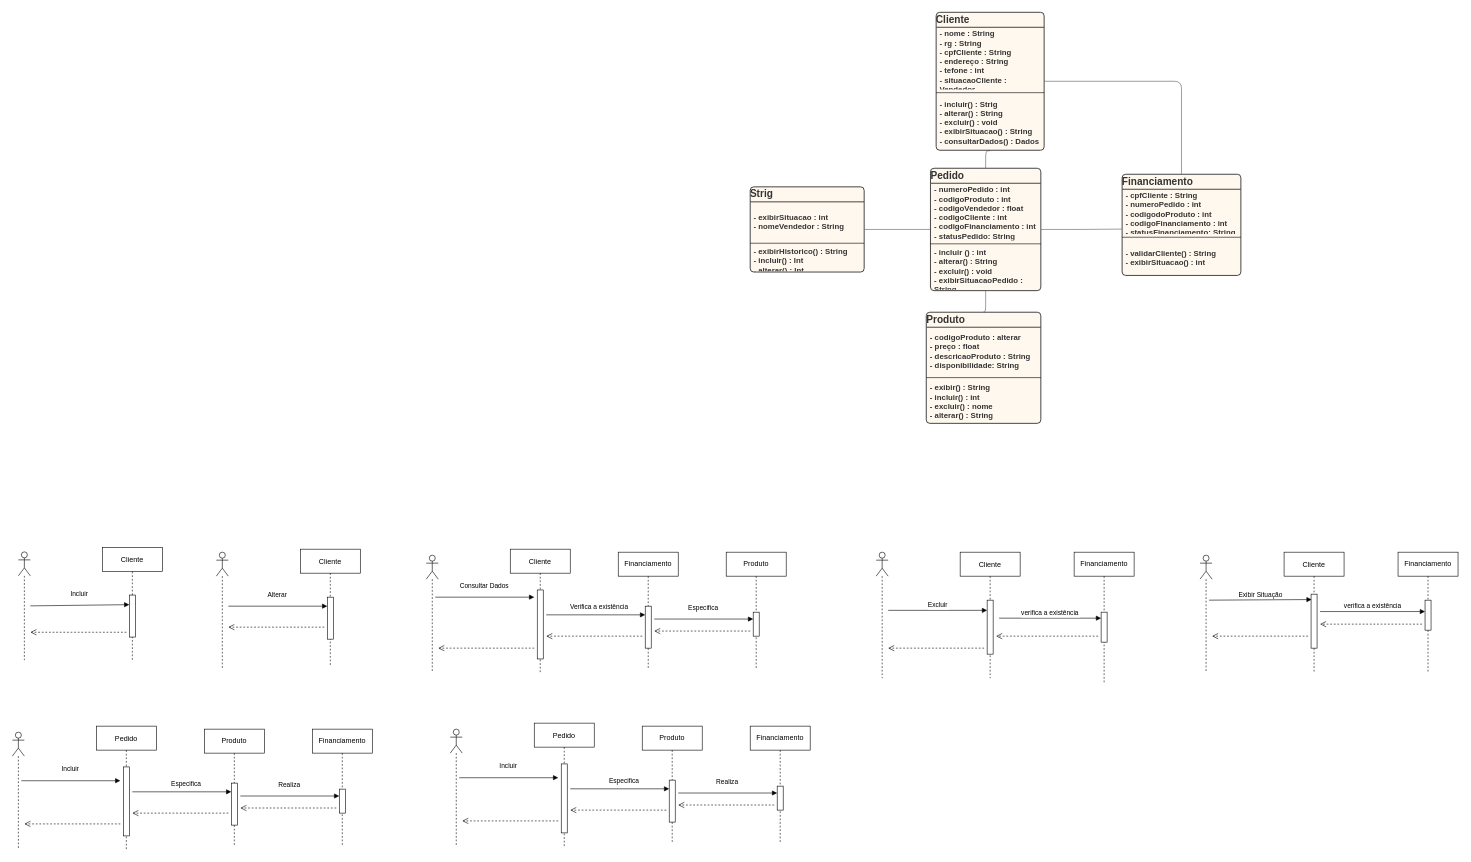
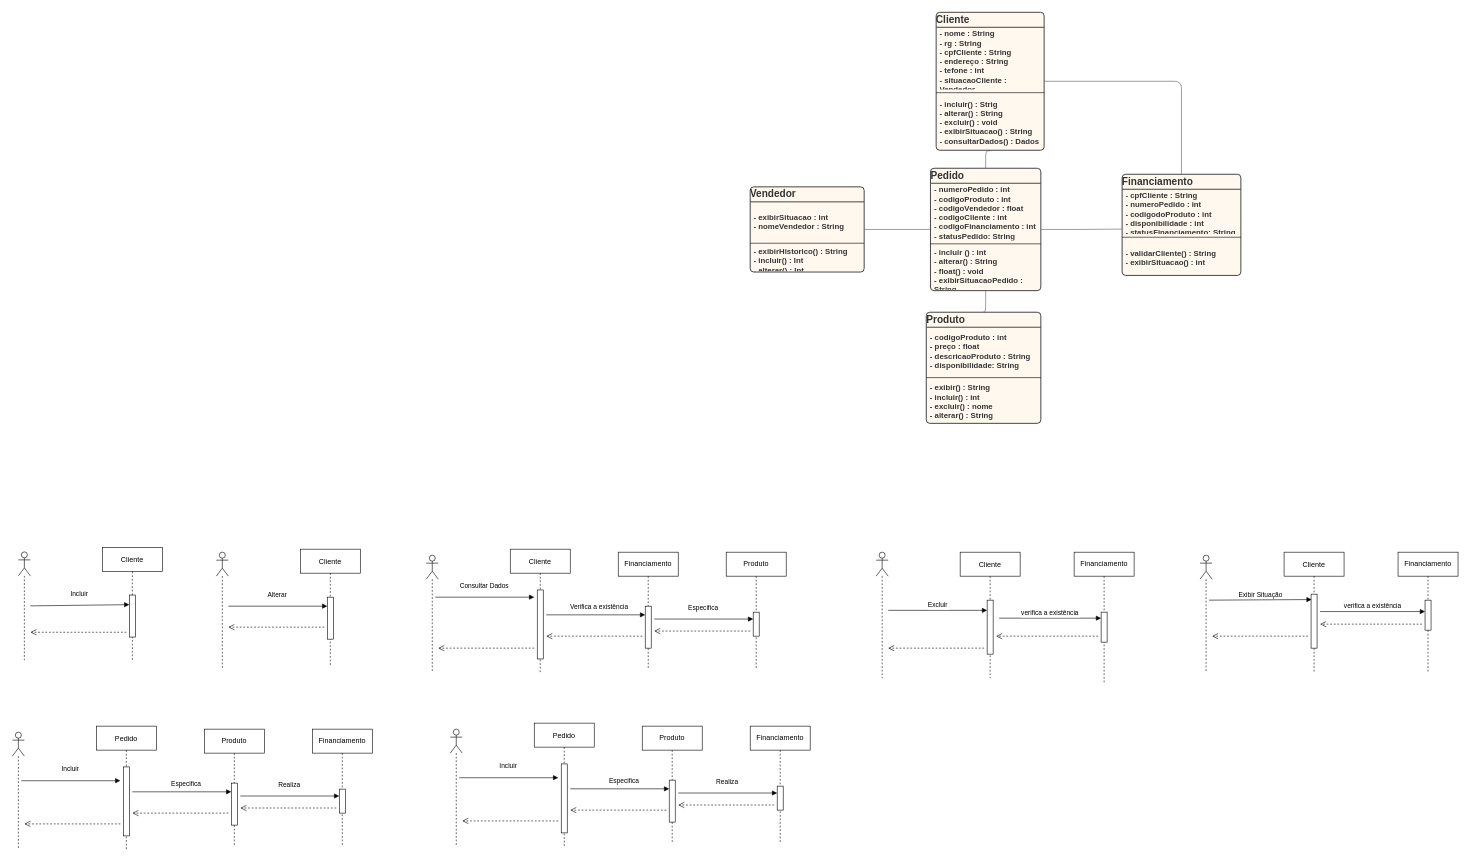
node "Strig": label "Strig" -> "Vendedor"
node "- cpfCliente : String - numeroPedido : int - codigodoProduto : int - codigoFinanciamento : int - statusFinanciamento: String": label "- cpfCliente : String - numeroPedido : int - codigodoProduto : int - codigoFinanciamento : int - statusFinanciamento: String" -> "- cpfCliente : String - numeroPedido : int - codigodoProduto : int - disponibilidade : int - statusFinanciamento: String"
node "- incluir () : int - alterar() : String - excluir() : void - exibirSituacaoPedido : String": label "- incluir () : int - alterar() : String - excluir() : void - exibirSituacaoPedido : String" -> "- incluir () : int - alterar() : String - float() : void - exibirSituacaoPedido : String"
node "- codigoProduto : alterar - preço : float - descricaoProduto : String - disponibilidade: String": label "- codigoProduto : alterar - preço : float - descricaoProduto : String - disponibilidade: String" -> "- codigoProduto : int - preço : float - descricaoProduto : String - disponibilidade: String"
